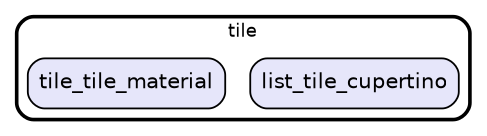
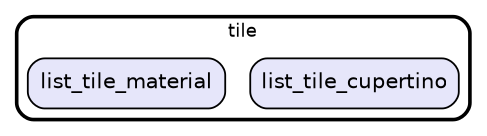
node "tile_tile_material": label "tile_tile_material" -> "list_tile_material"
